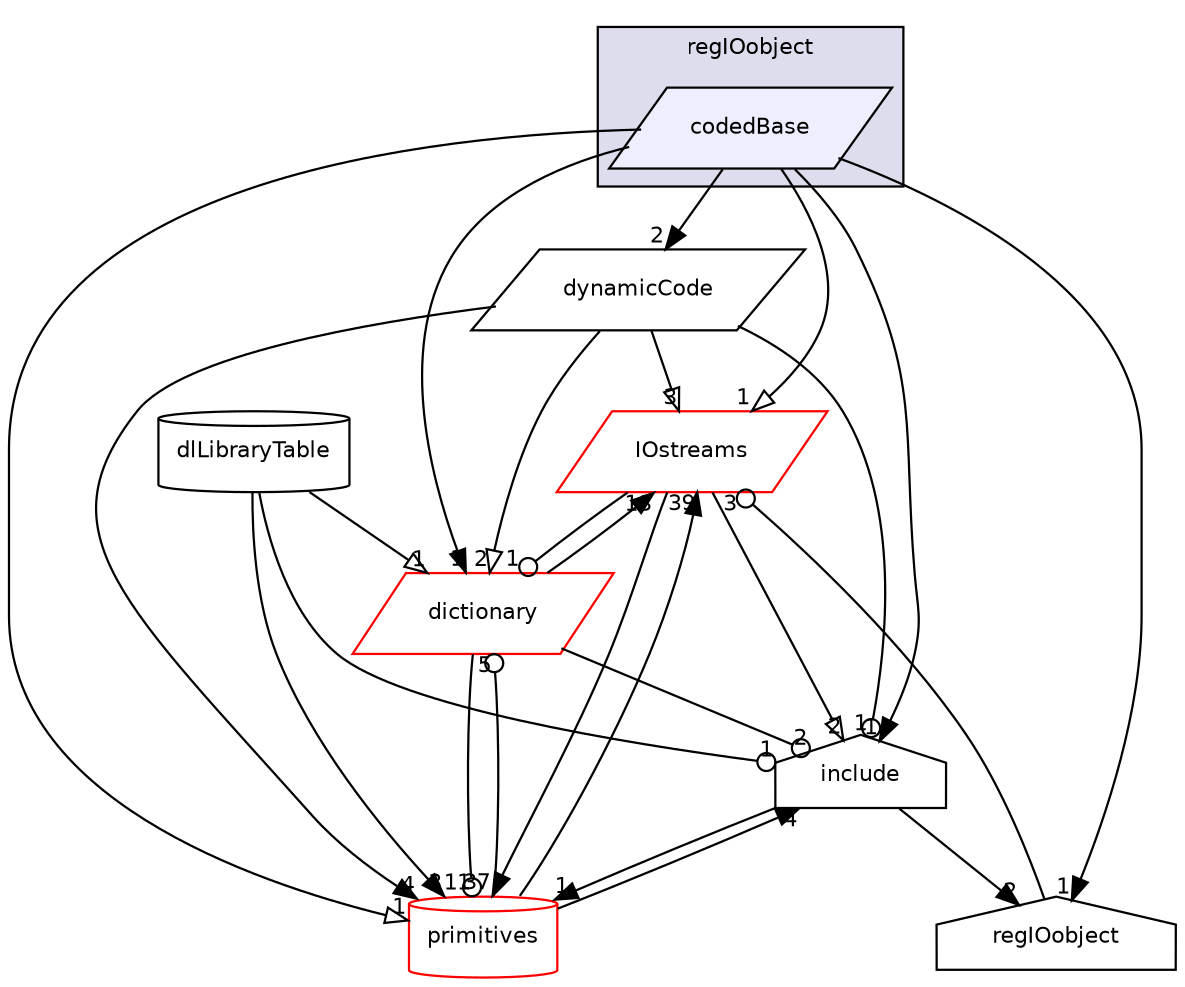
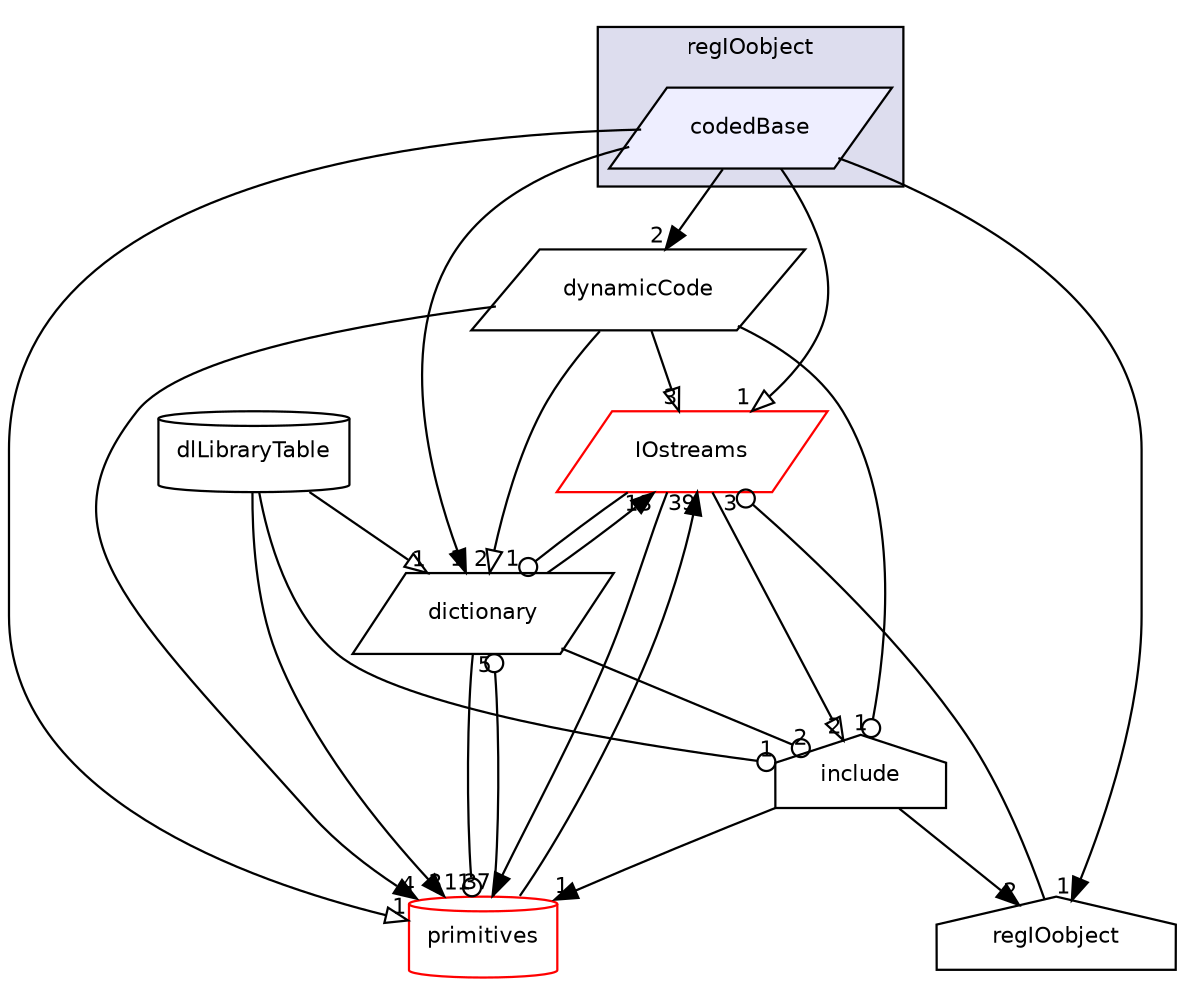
edge "codedBase" -> "include": removed
node "dictionary": color red -> black
edge "primitives" -> "include": removed
